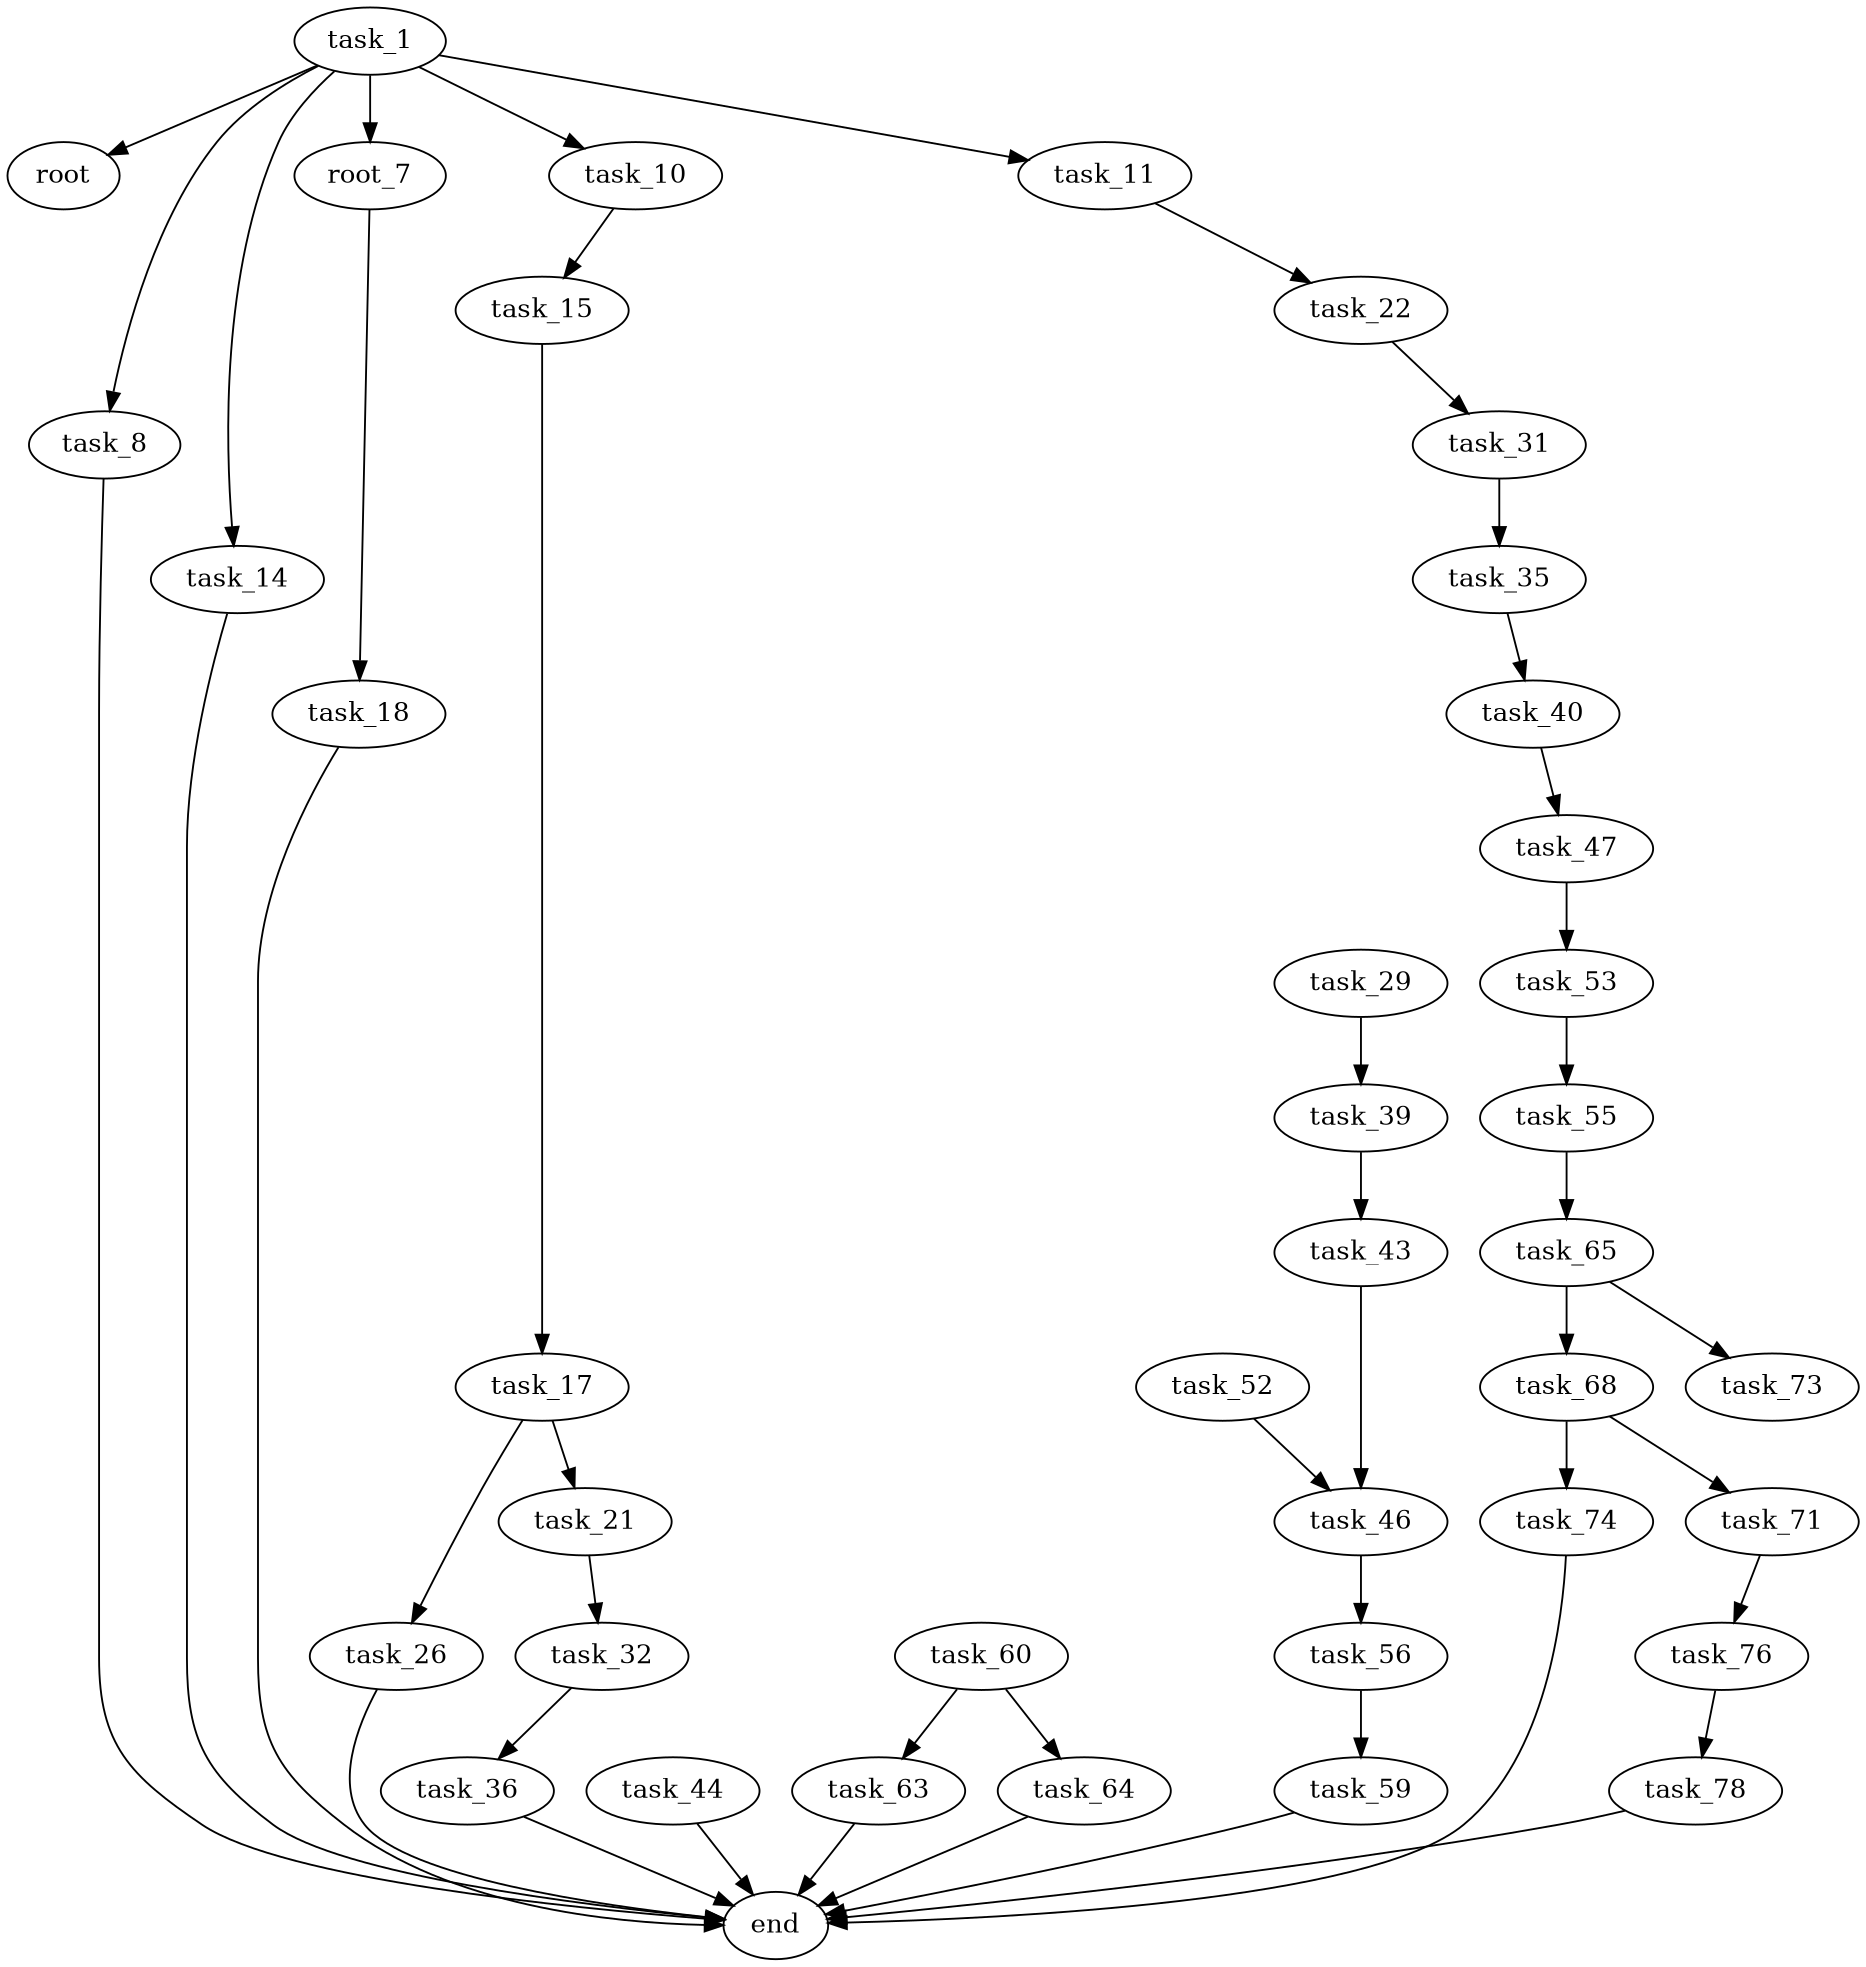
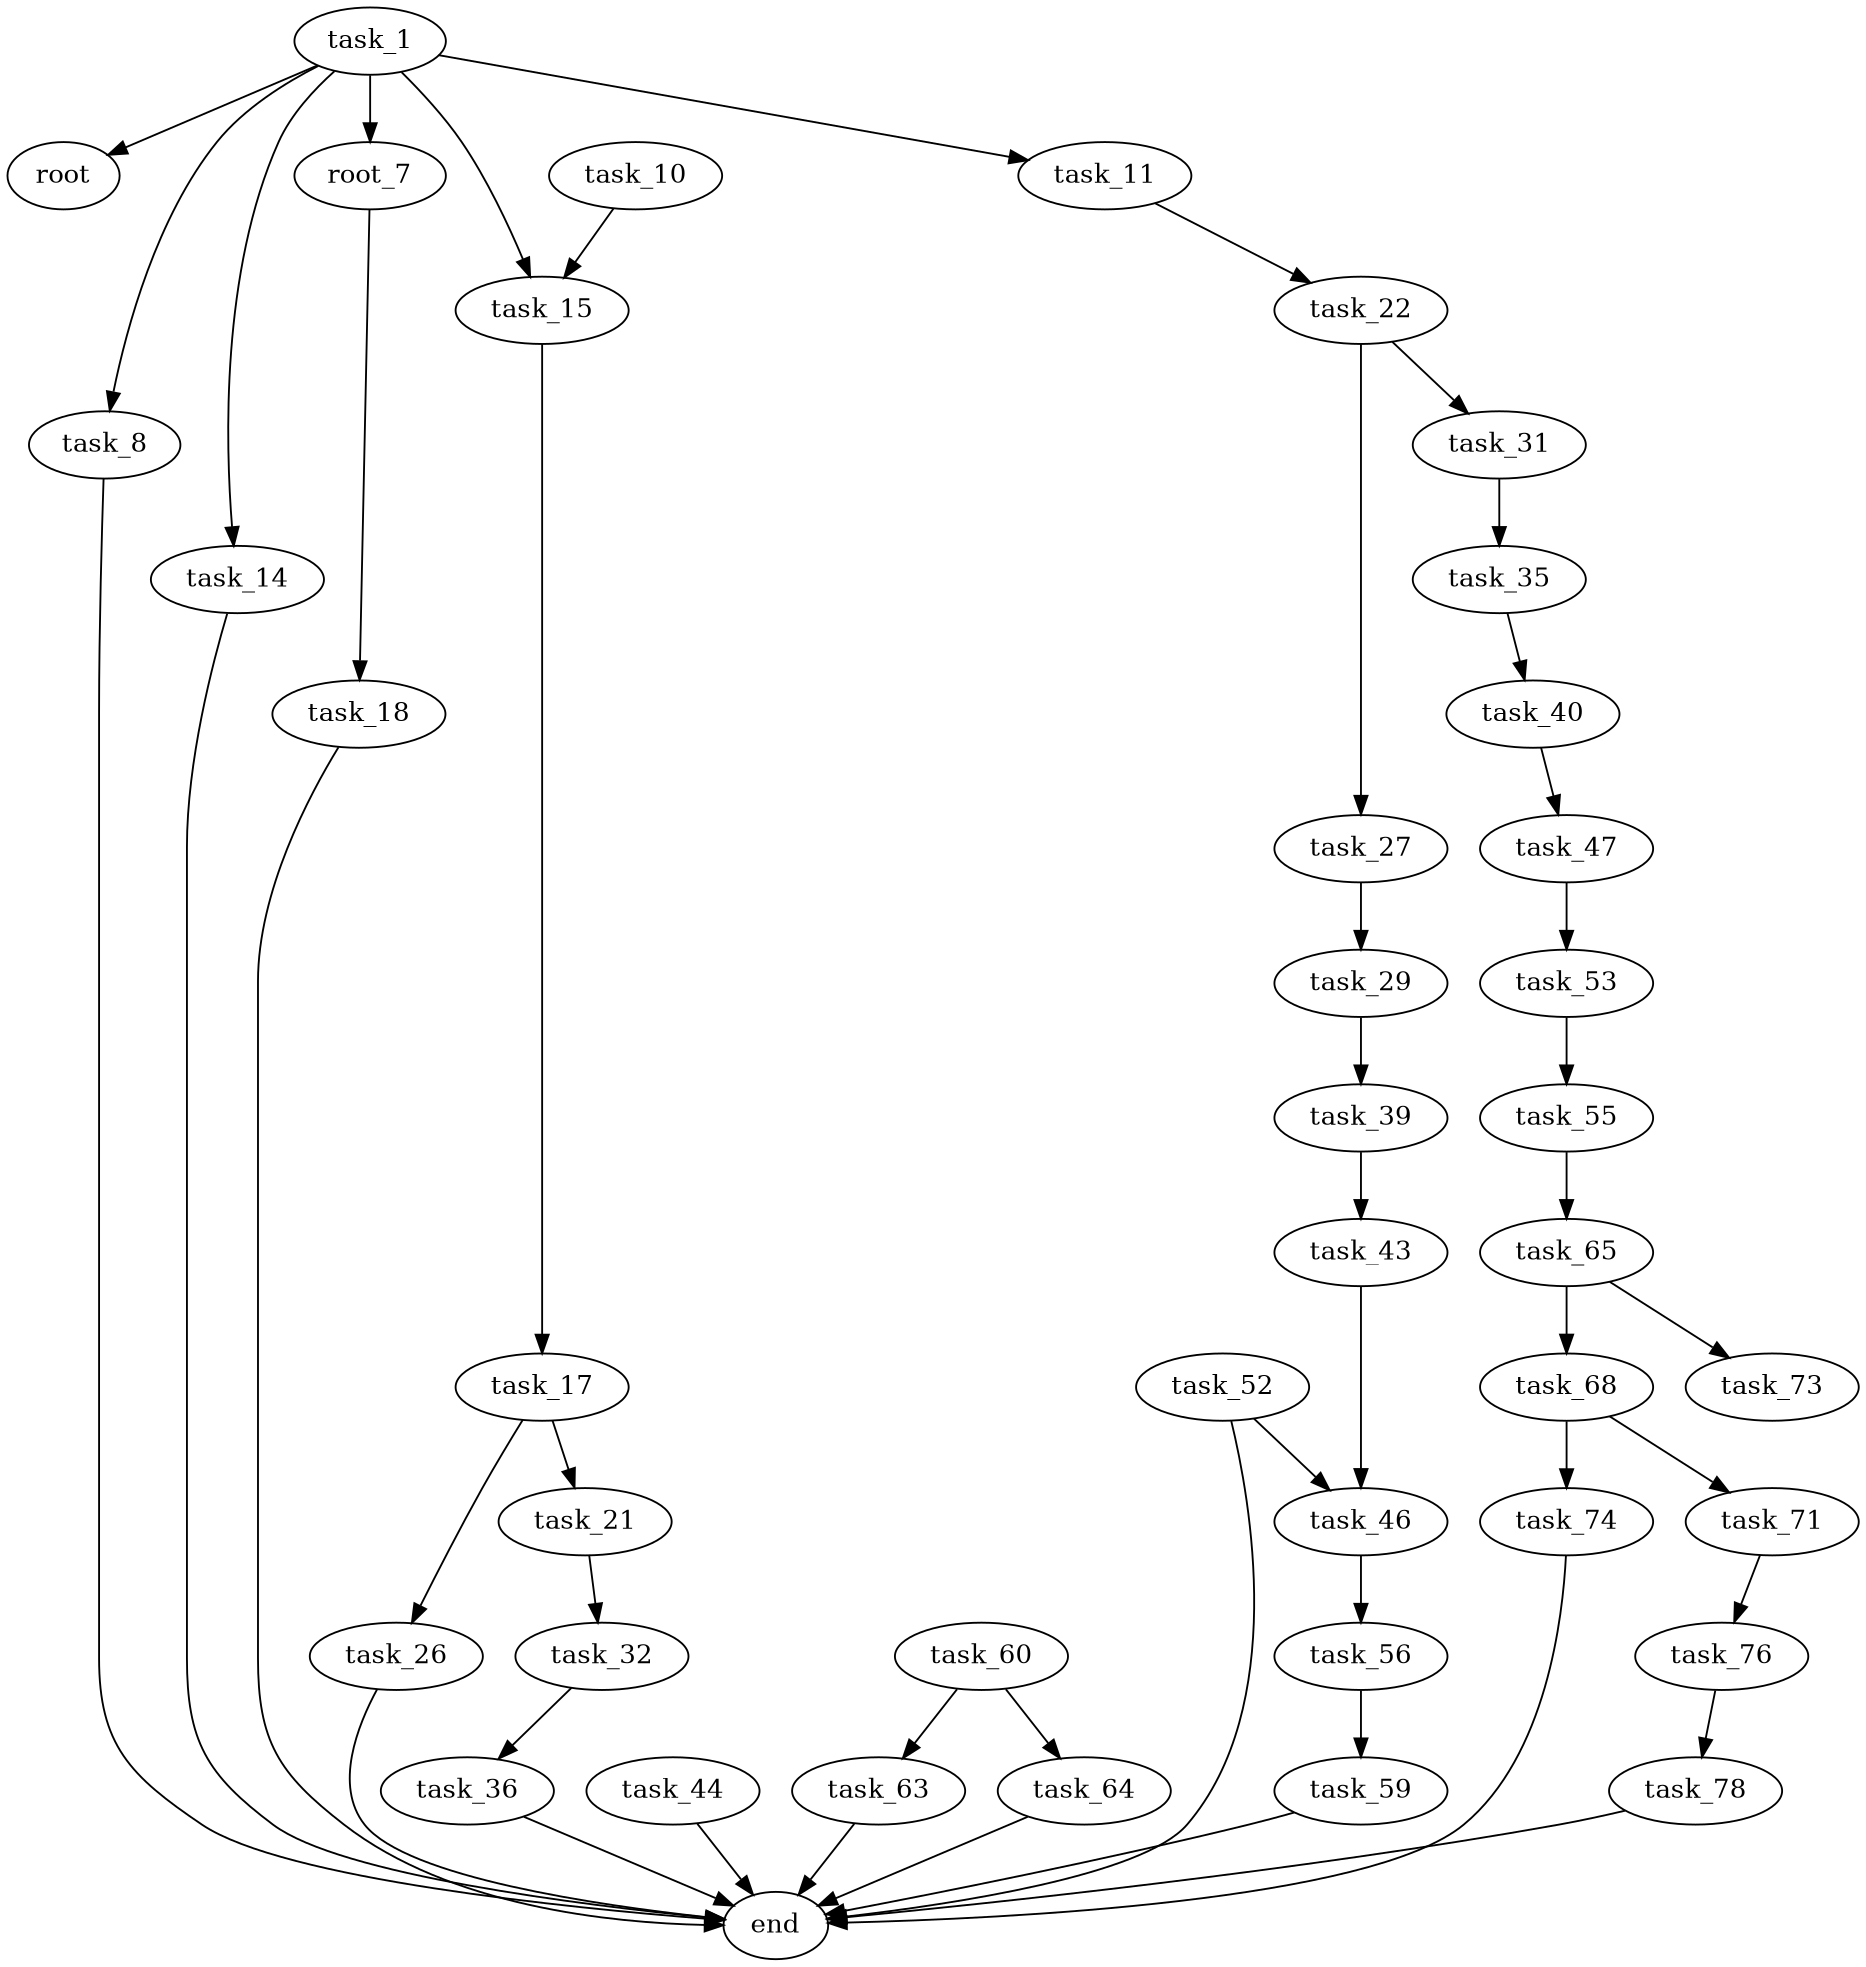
edge "task_1" -> "task_10": now "task_1" -> "task_15"
node "task_27": added
edge "task_52" -> "end": added
